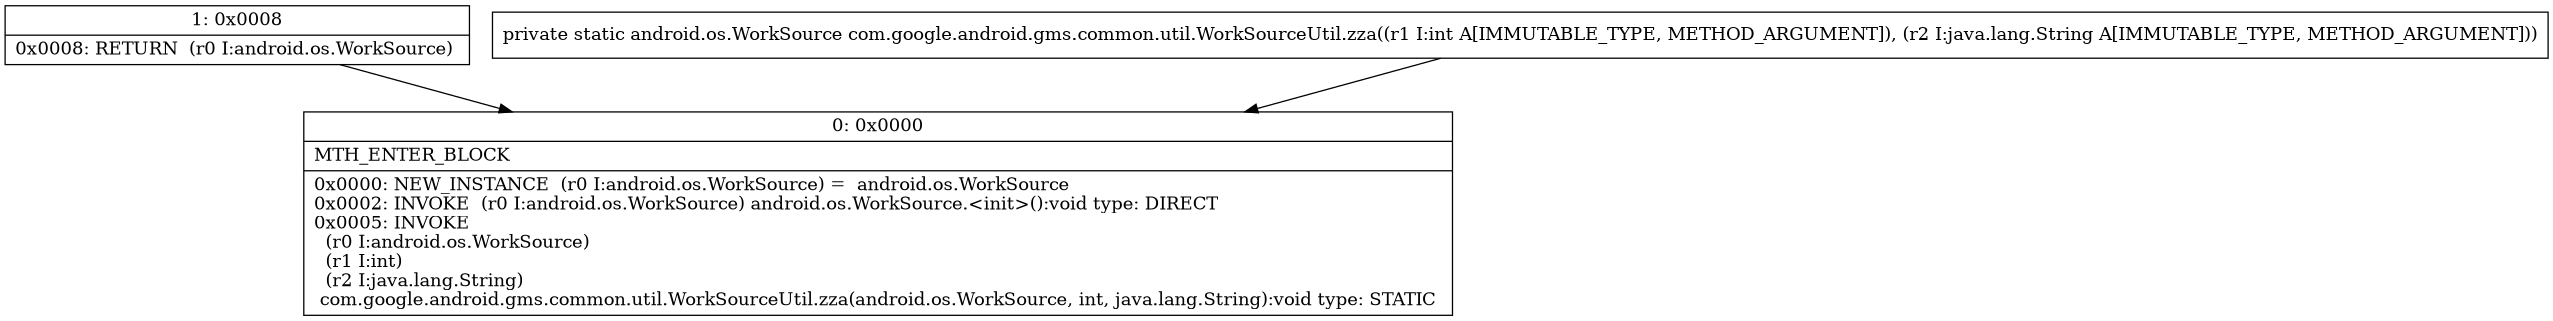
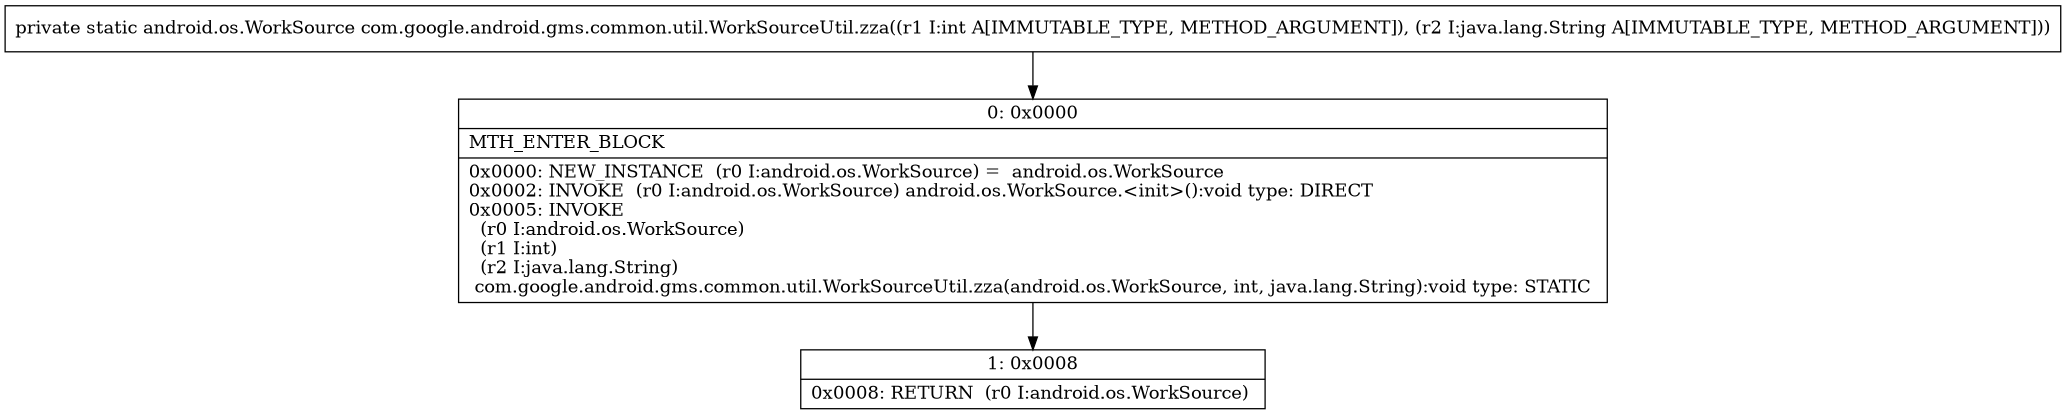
edge "1: 0x0008" -> "0: 0x0000": reversed
